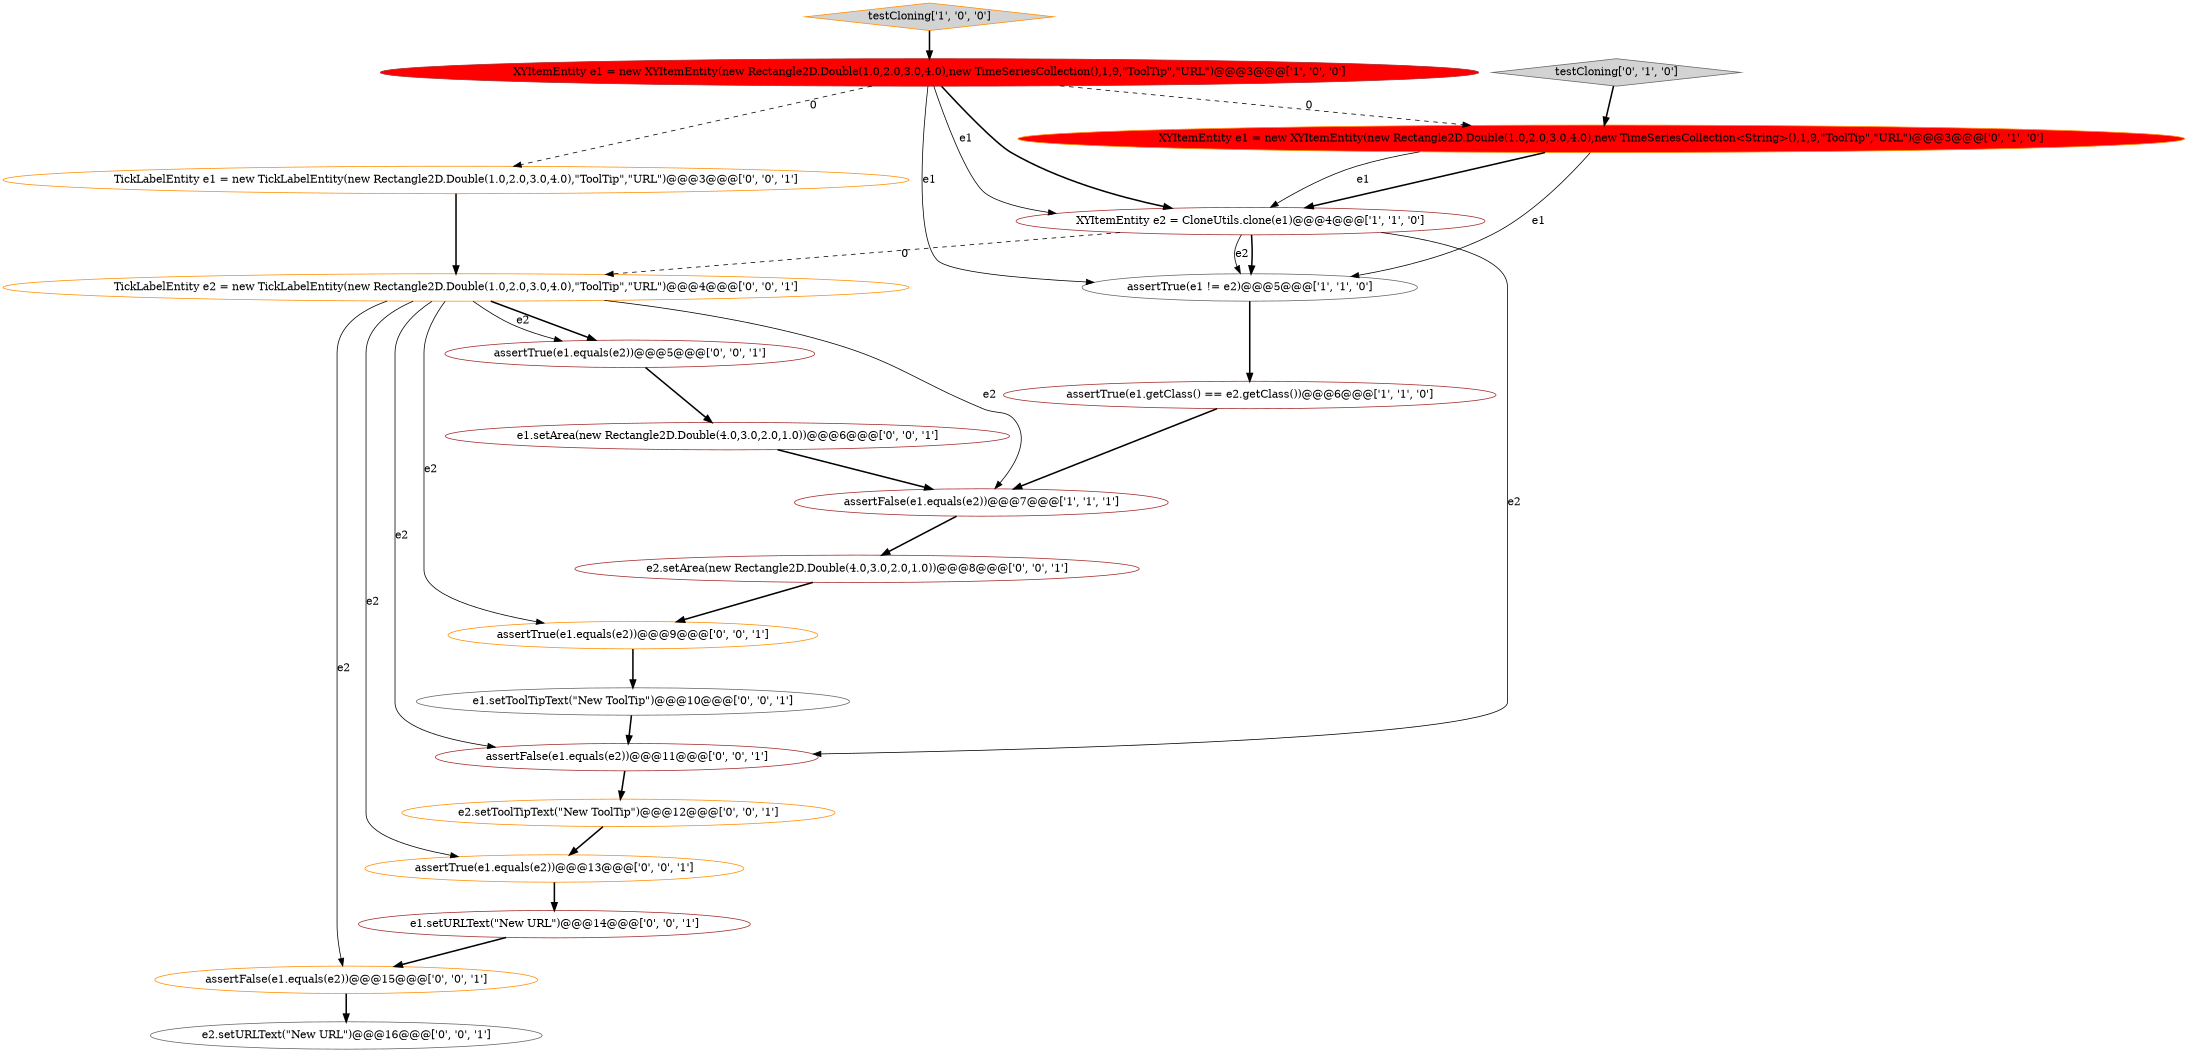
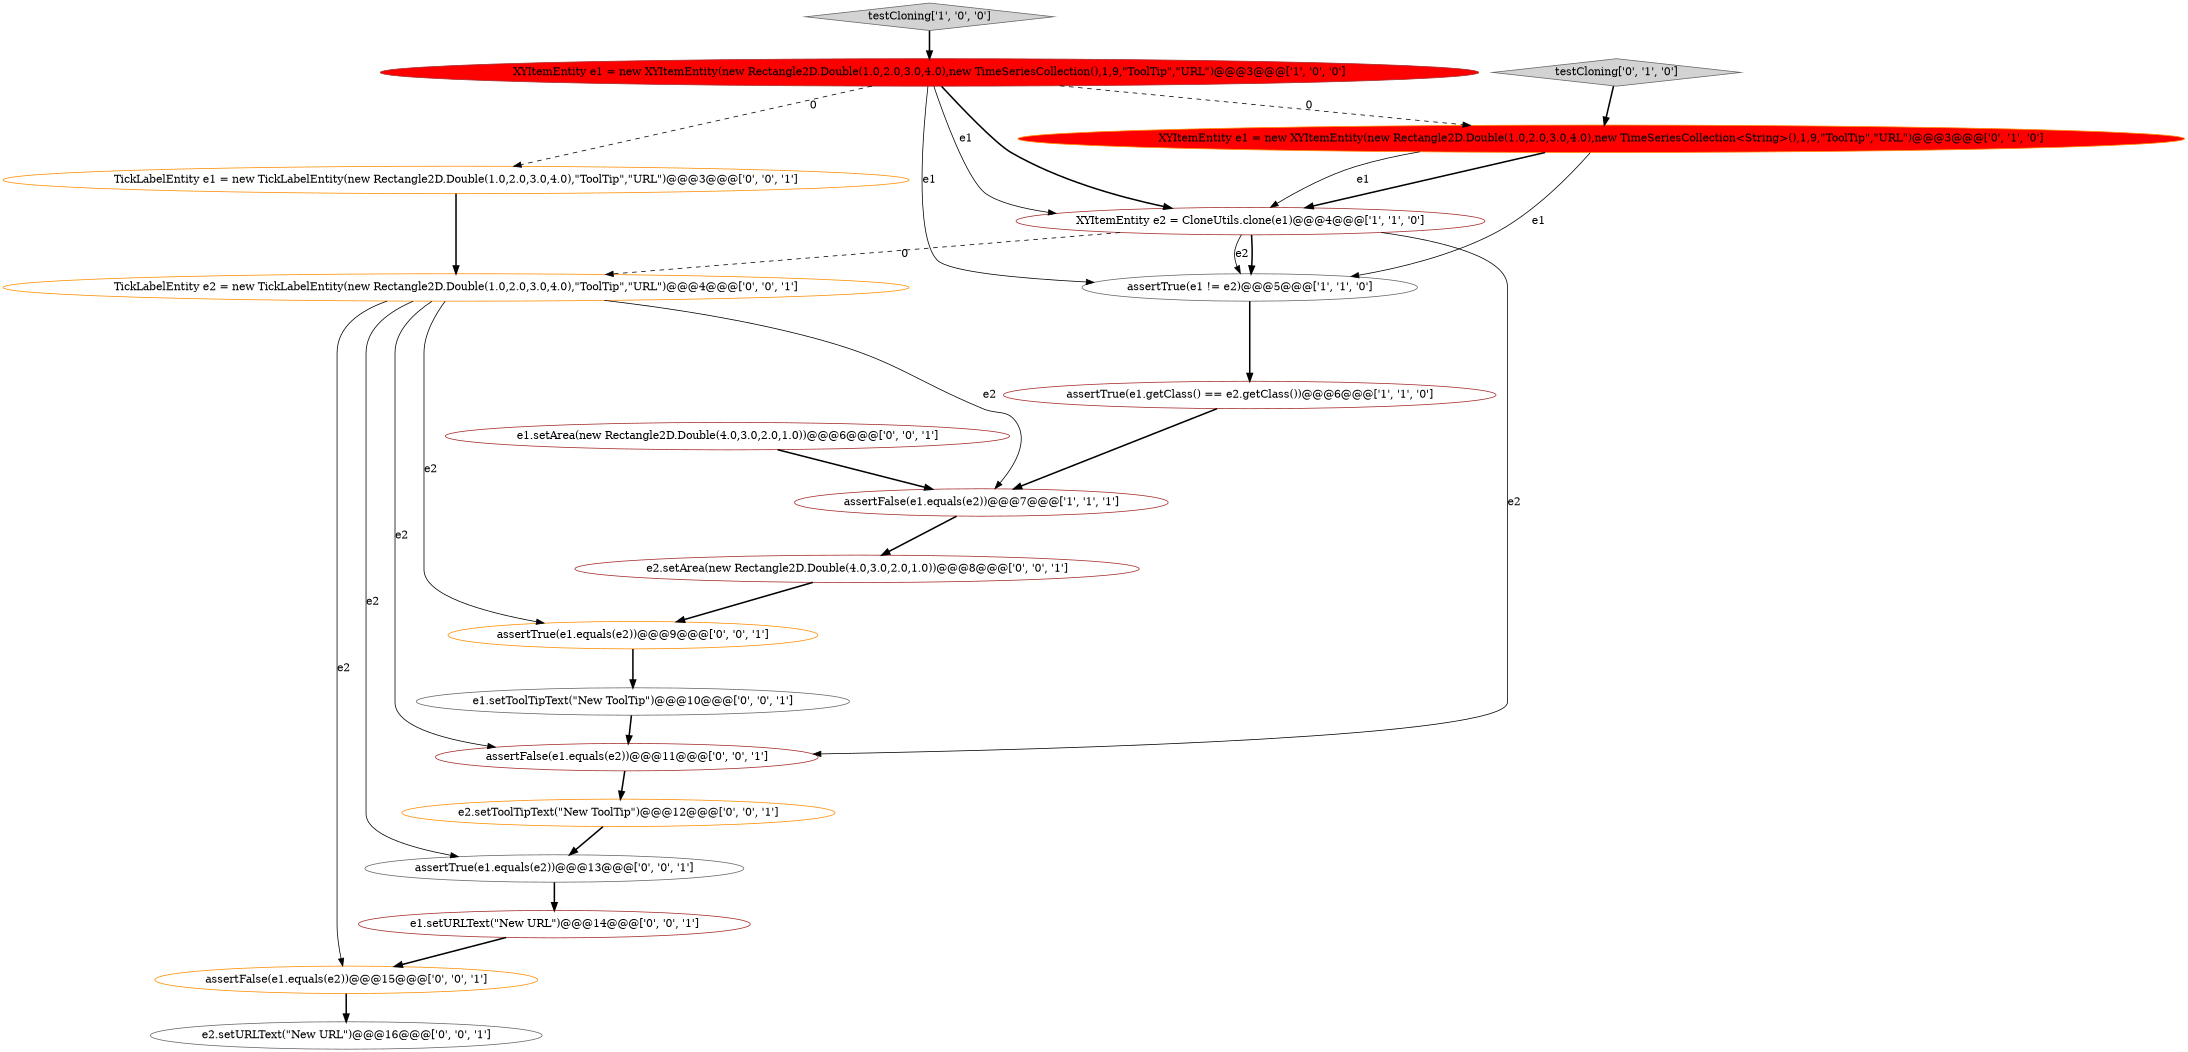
node "testCloning['1', '0', '0']": color darkorange -> gray40
node "assertTrue(e1.equals(e2))@@@5@@@['0', '0', '1']": removed
node "assertTrue(e1.equals(e2))@@@13@@@['0', '0', '1']": color darkorange -> gray40
